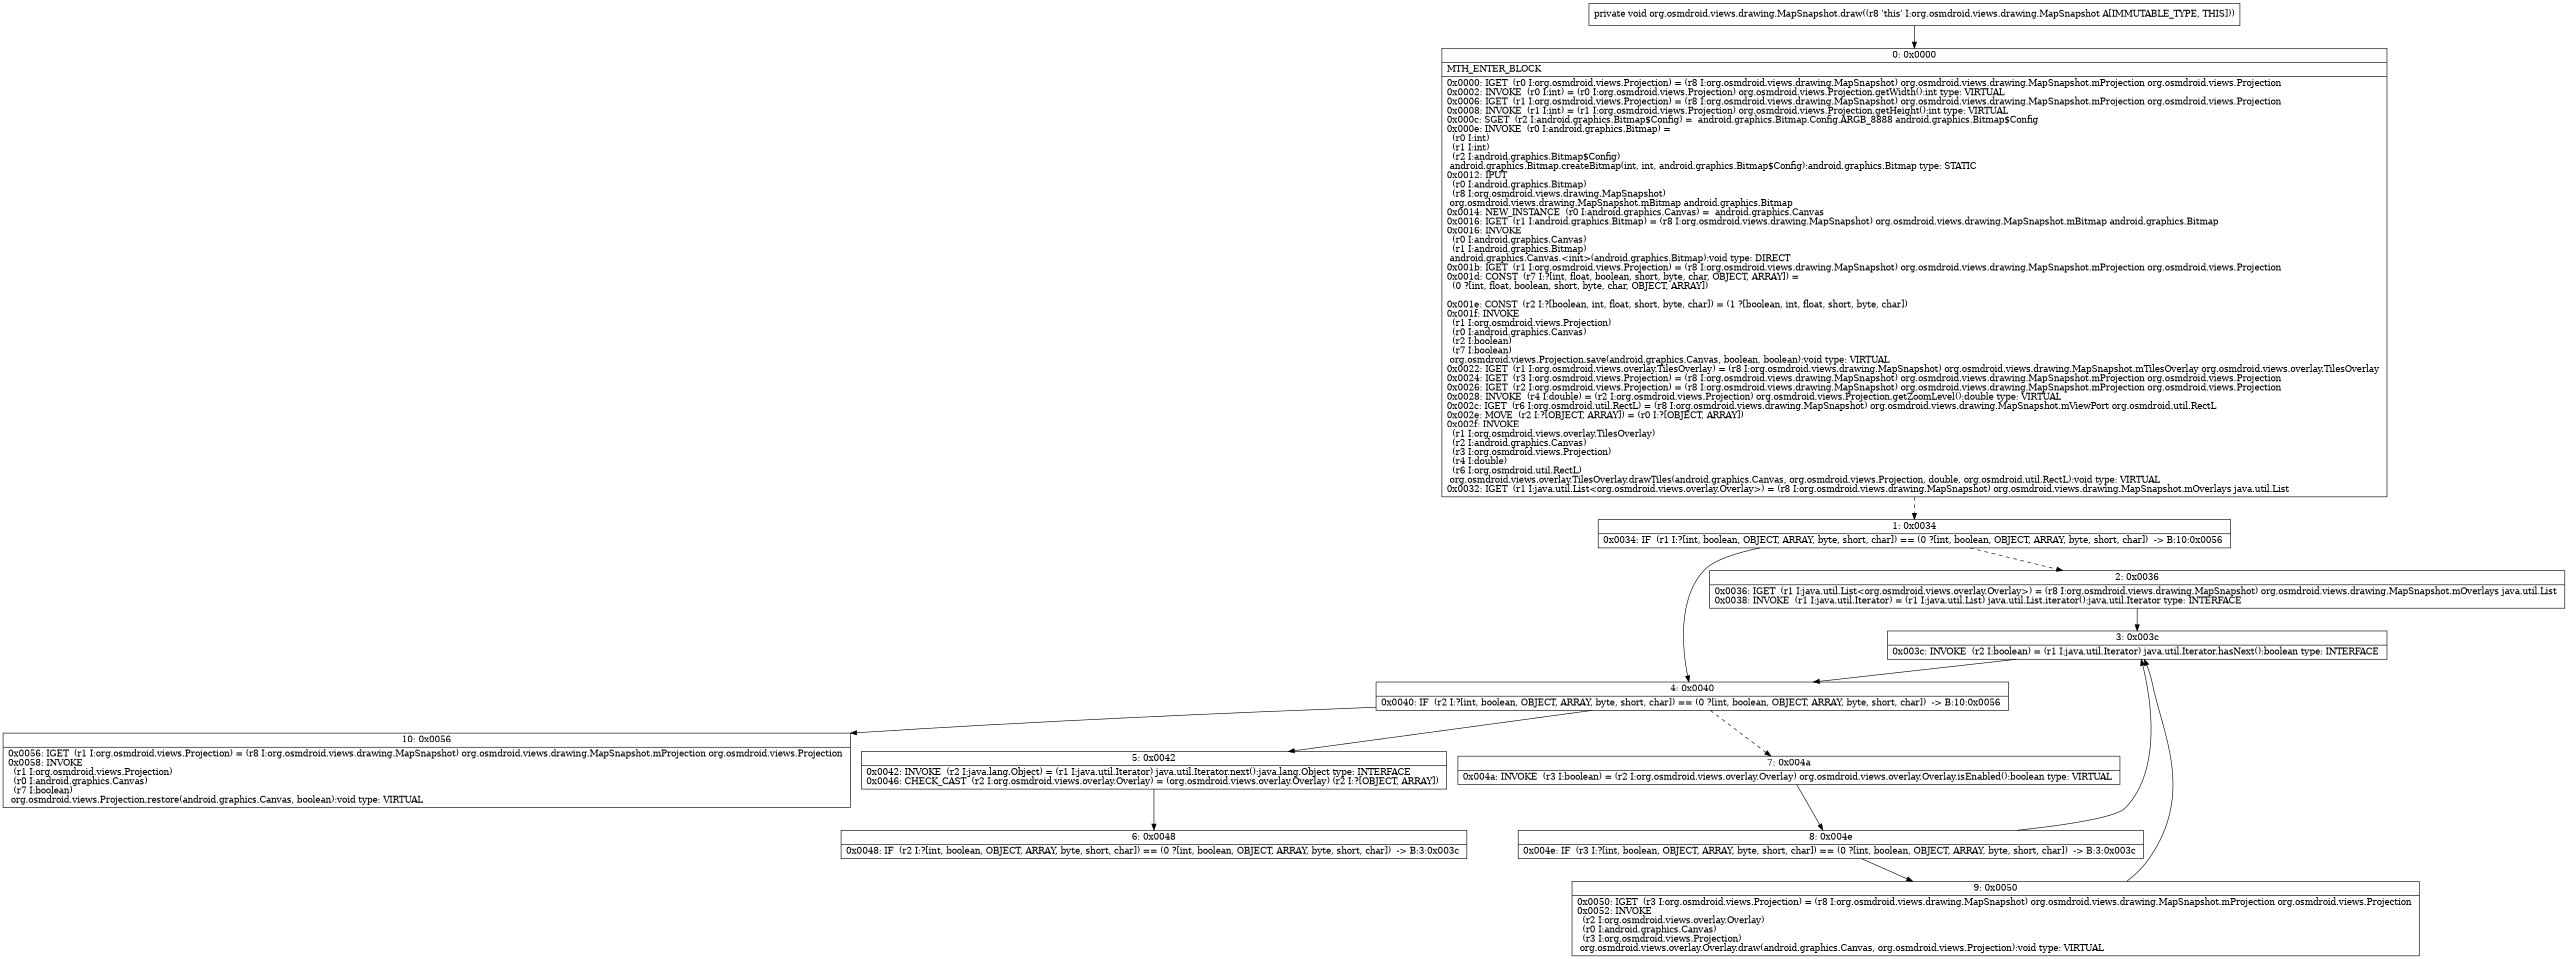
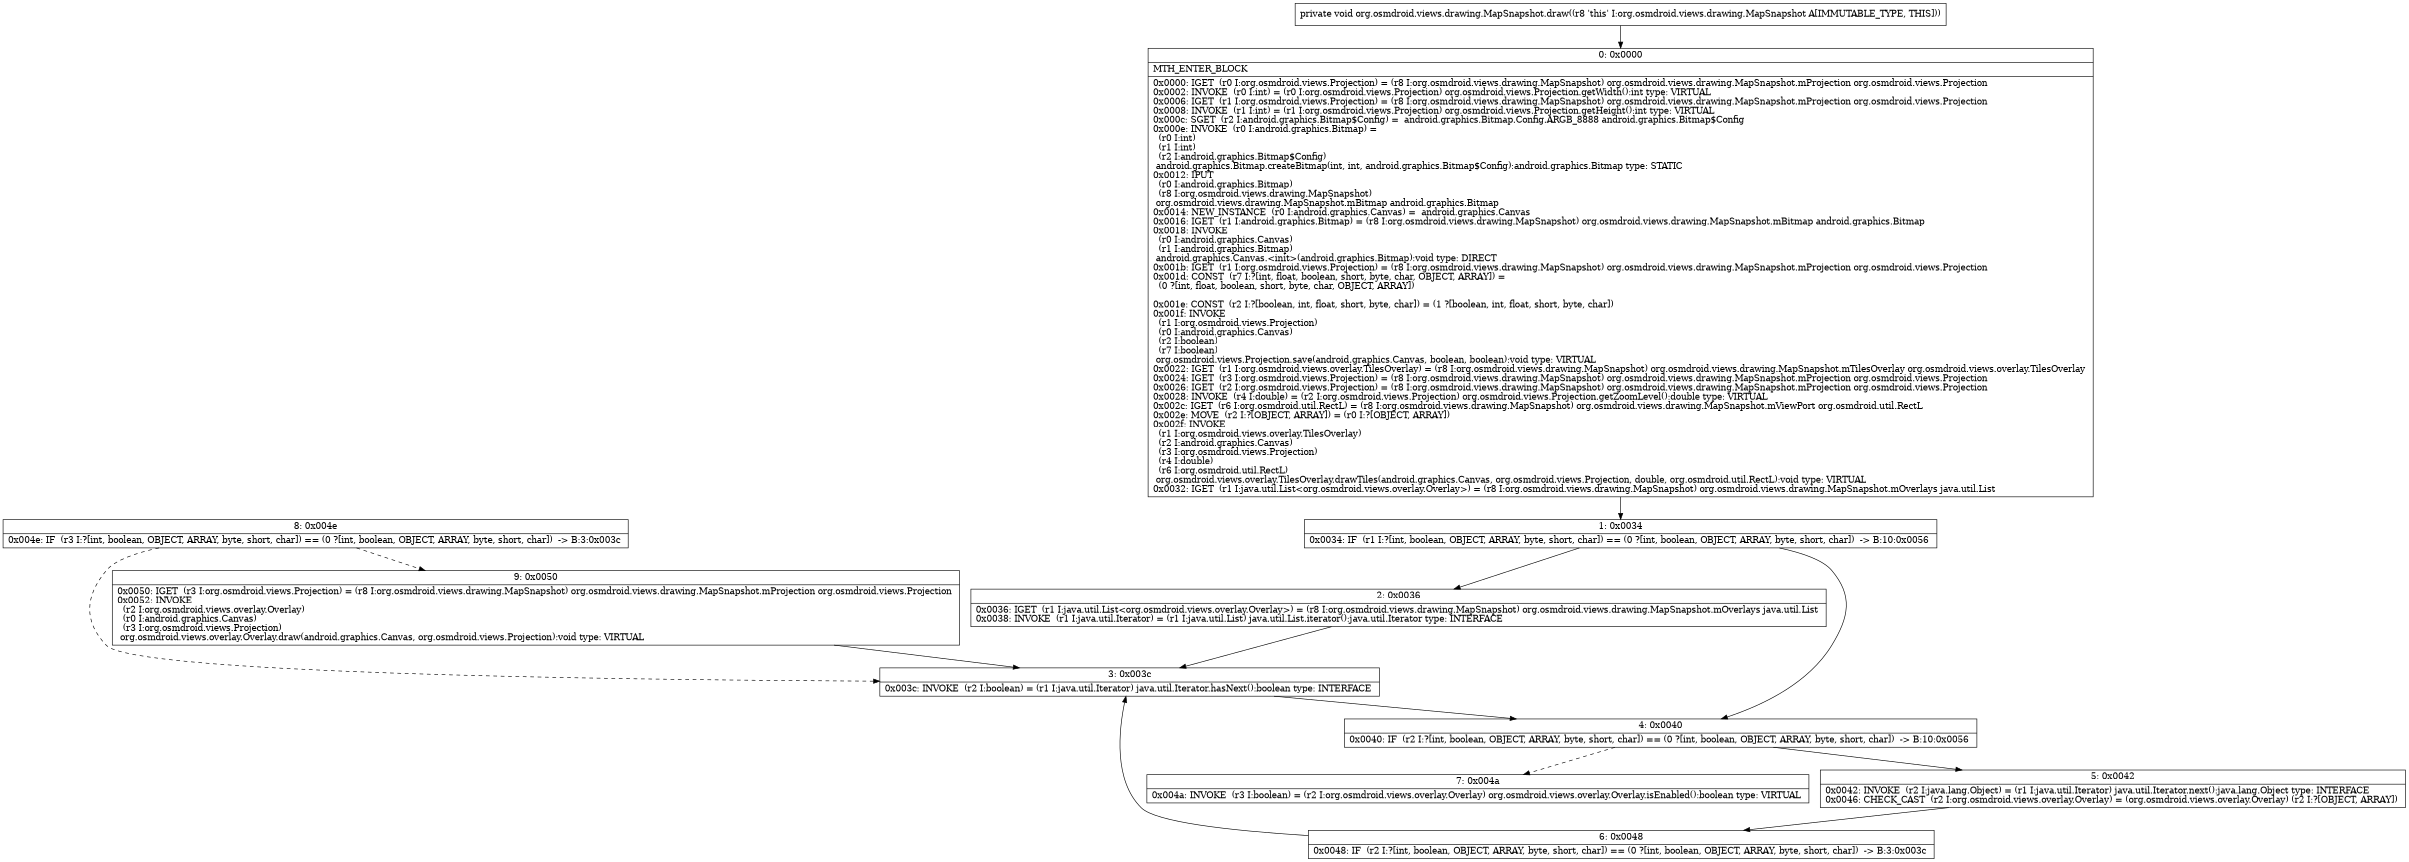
node "0: 0x0000": text "0x0016: INVOKE" -> "0x0018: INVOKE"
edge "0: 0x0000" -> "1: 0x0034": style dashed -> solid
edge "1: 0x0034" -> "2: 0x0036": style dashed -> solid
node "10: 0x0056": removed
edge "8: 0x004e" -> "3: 0x003c": style solid -> dashed
edge "7: 0x004a" -> "8: 0x004e": removed
edge "6: 0x0048" -> "3: 0x003c": added
edge "8: 0x004e" -> "9: 0x0050": style solid -> dashed
